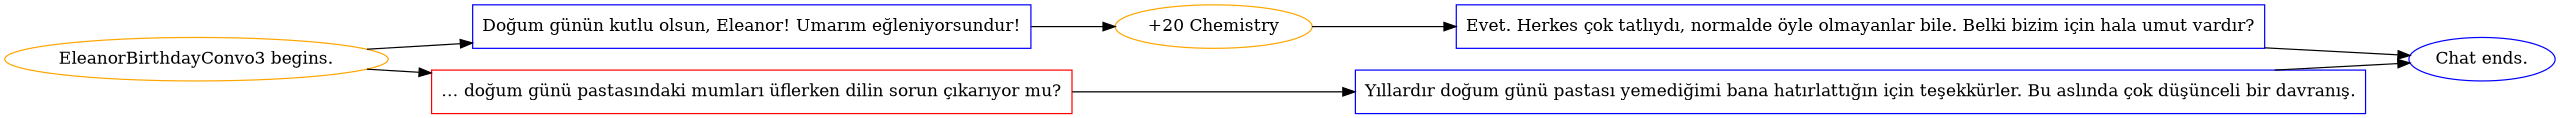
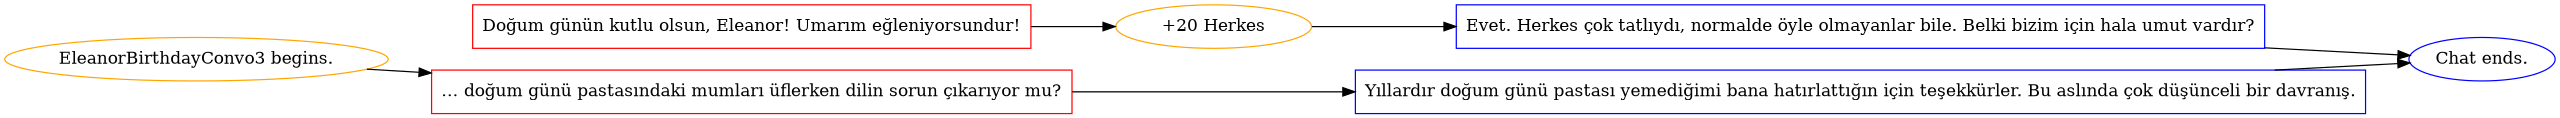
node "Doğum günün kutlu olsun, Eleanor! Umarım eğleniyorsundur!": color blue -> red
node "+20 Chemistry": label "+20 Chemistry" -> "+20 Herkes"
edge "EleanorBirthdayConvo3 begins." -> "Doğum günün kutlu olsun, Eleanor! Umarım eğleniyorsundur!": removed
